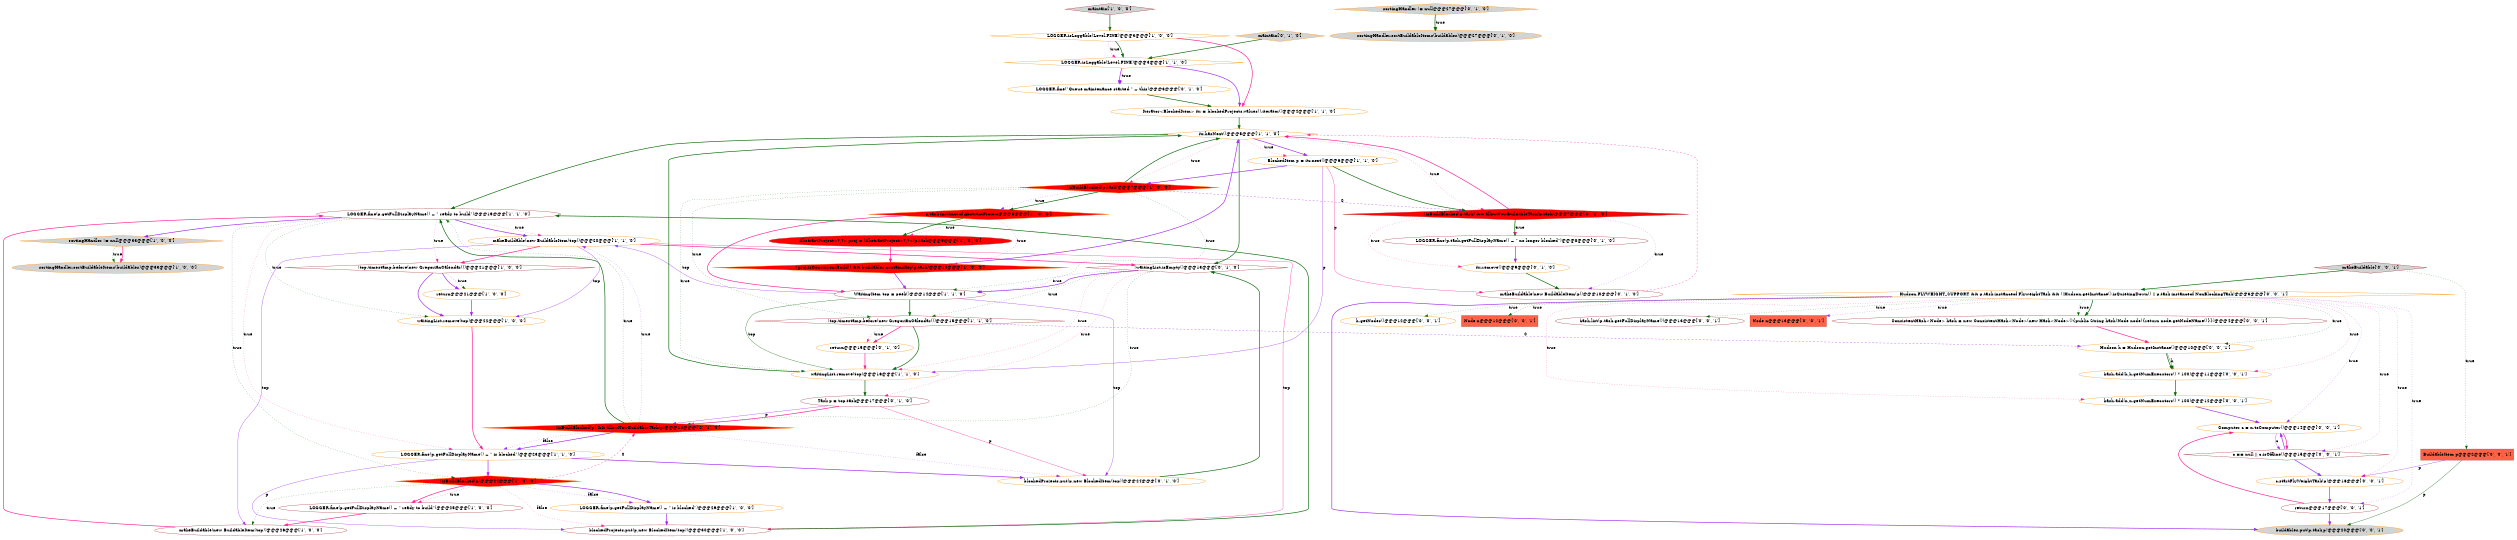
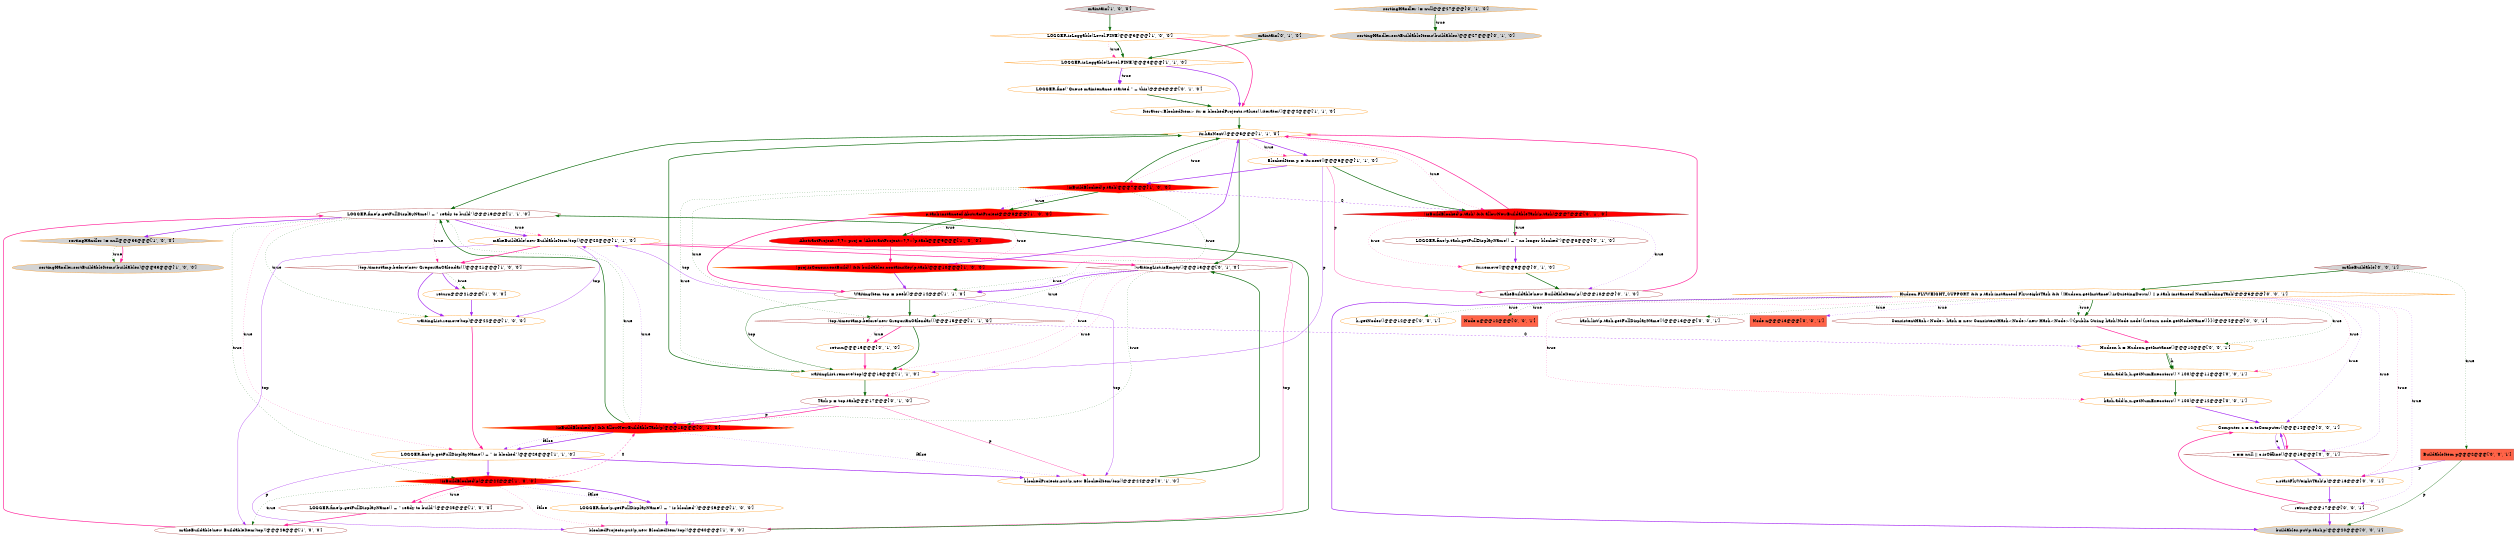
edge "makeBuildable(new BuildableItem(p))@@@10@@@['0', '1', '0']" -> "itr.hasNext()@@@5@@@['1', '1', '0']": style dashed -> bold
